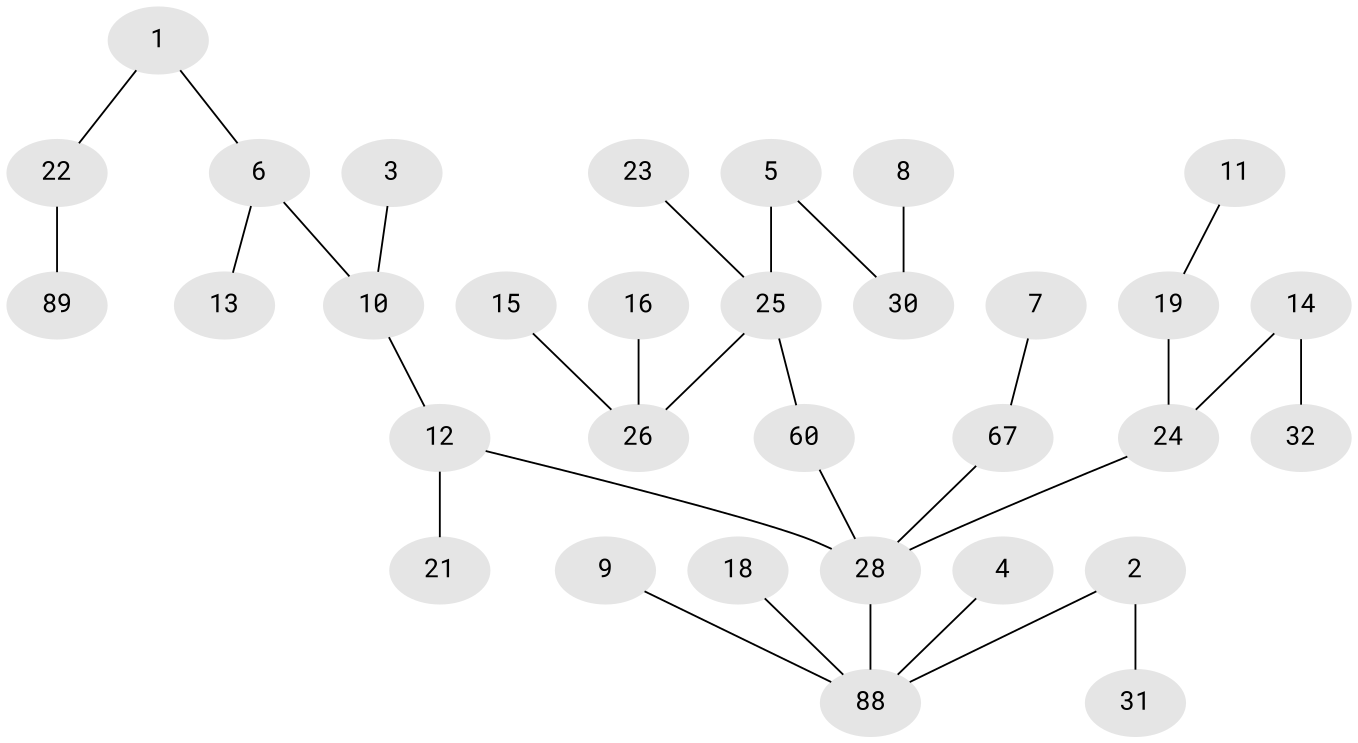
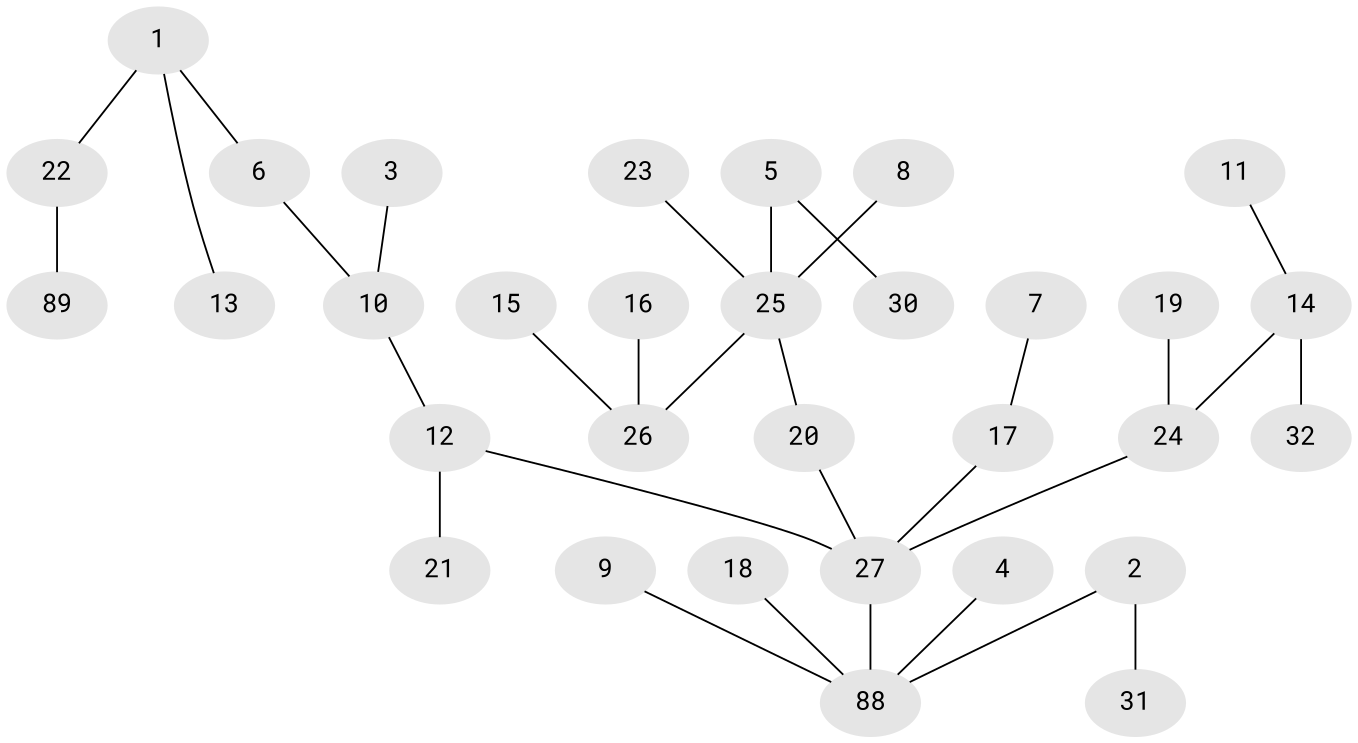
edge "6" -- "13": now "1" -- "13"
edge "8" -- "30": now "8" -- "25"
edge "11" -- "19": now "11" -- "14"
node "60": label "60" -> "20"
node "67": label "67" -> "17"
node "28": label "28" -> "27"
